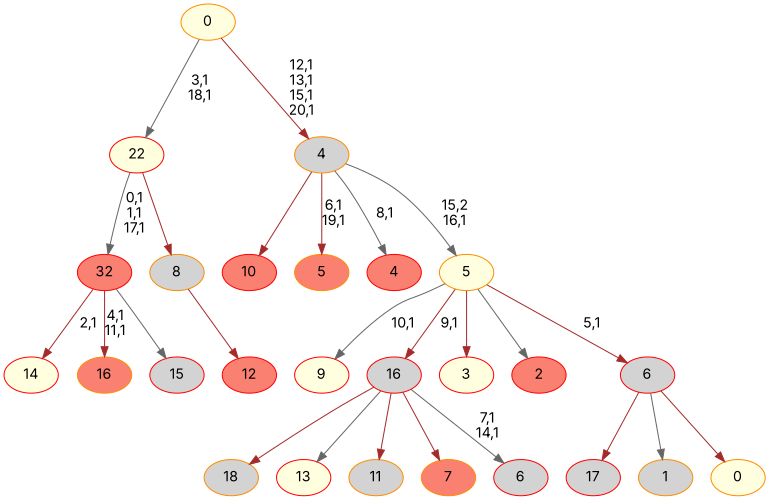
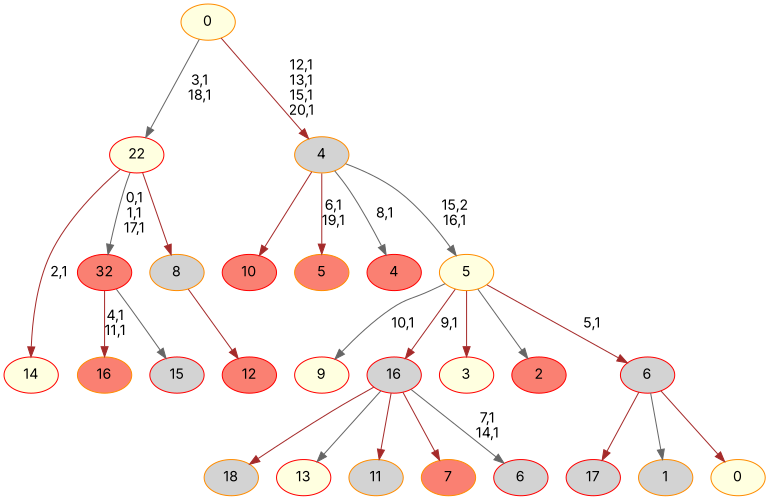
edge "32" -> "14": now "22" -> "14"
